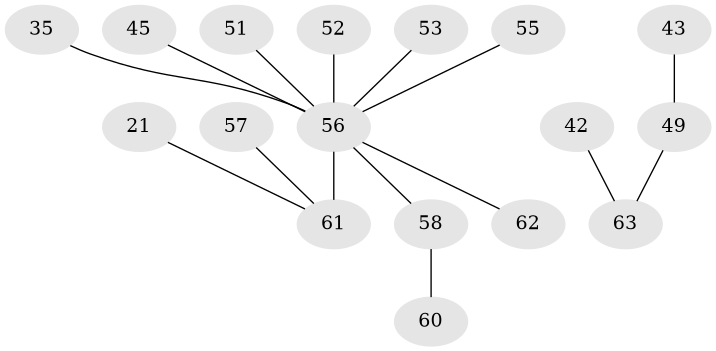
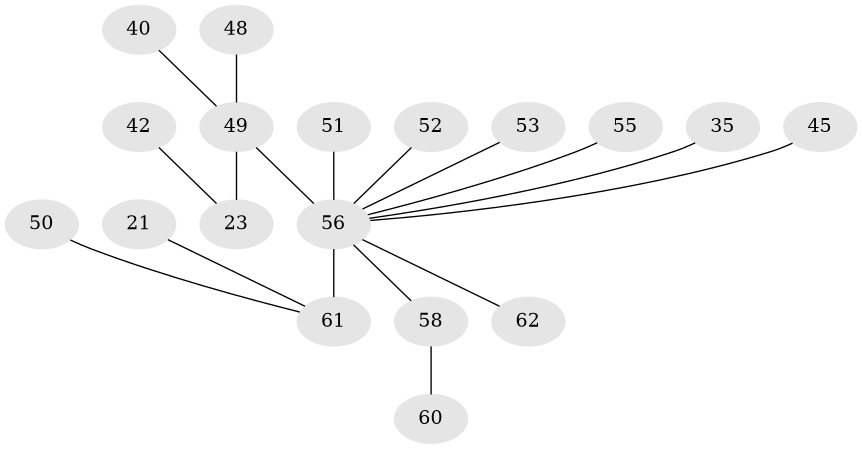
node "48": added
node "43": label "43" -> "40"
node "57": label "57" -> "50"
edge "49" -- "56": added
node "63": label "63" -> "23"
